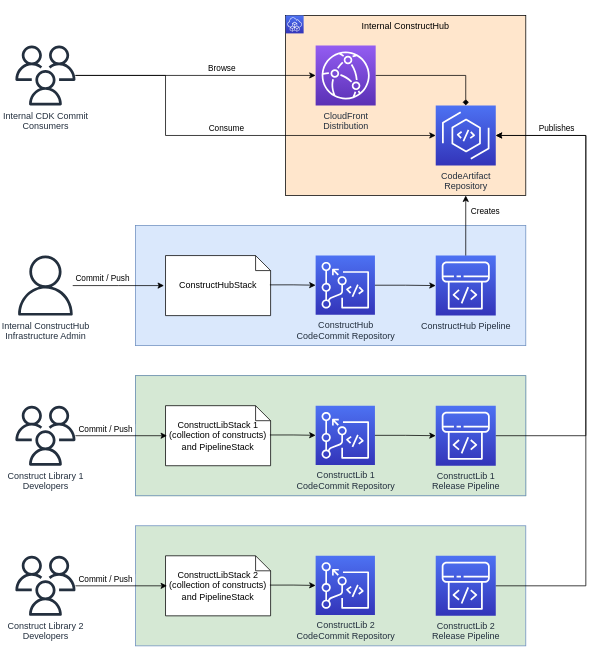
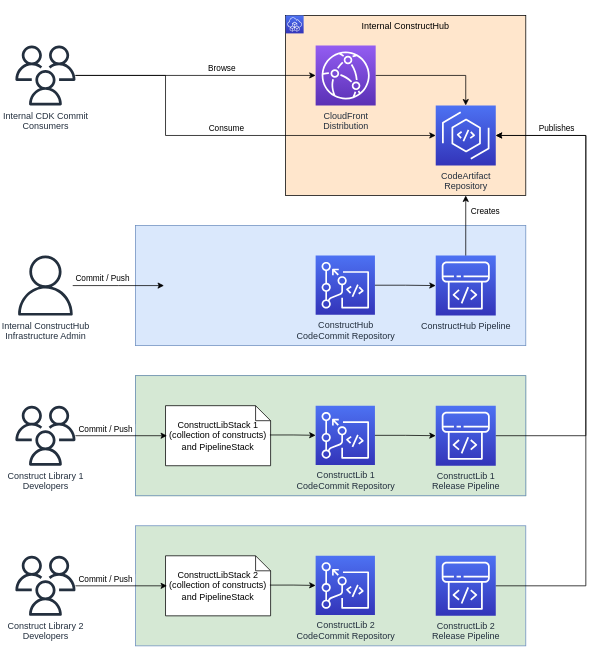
edge "CloudFront Distribution" -> "CodeArtifact Repository": arrowhead diamond -> classic
node "ConstructHubStack": removed
edge "ConstructHubStack" -> "ConstructHub CodeCommit Repository": removed
